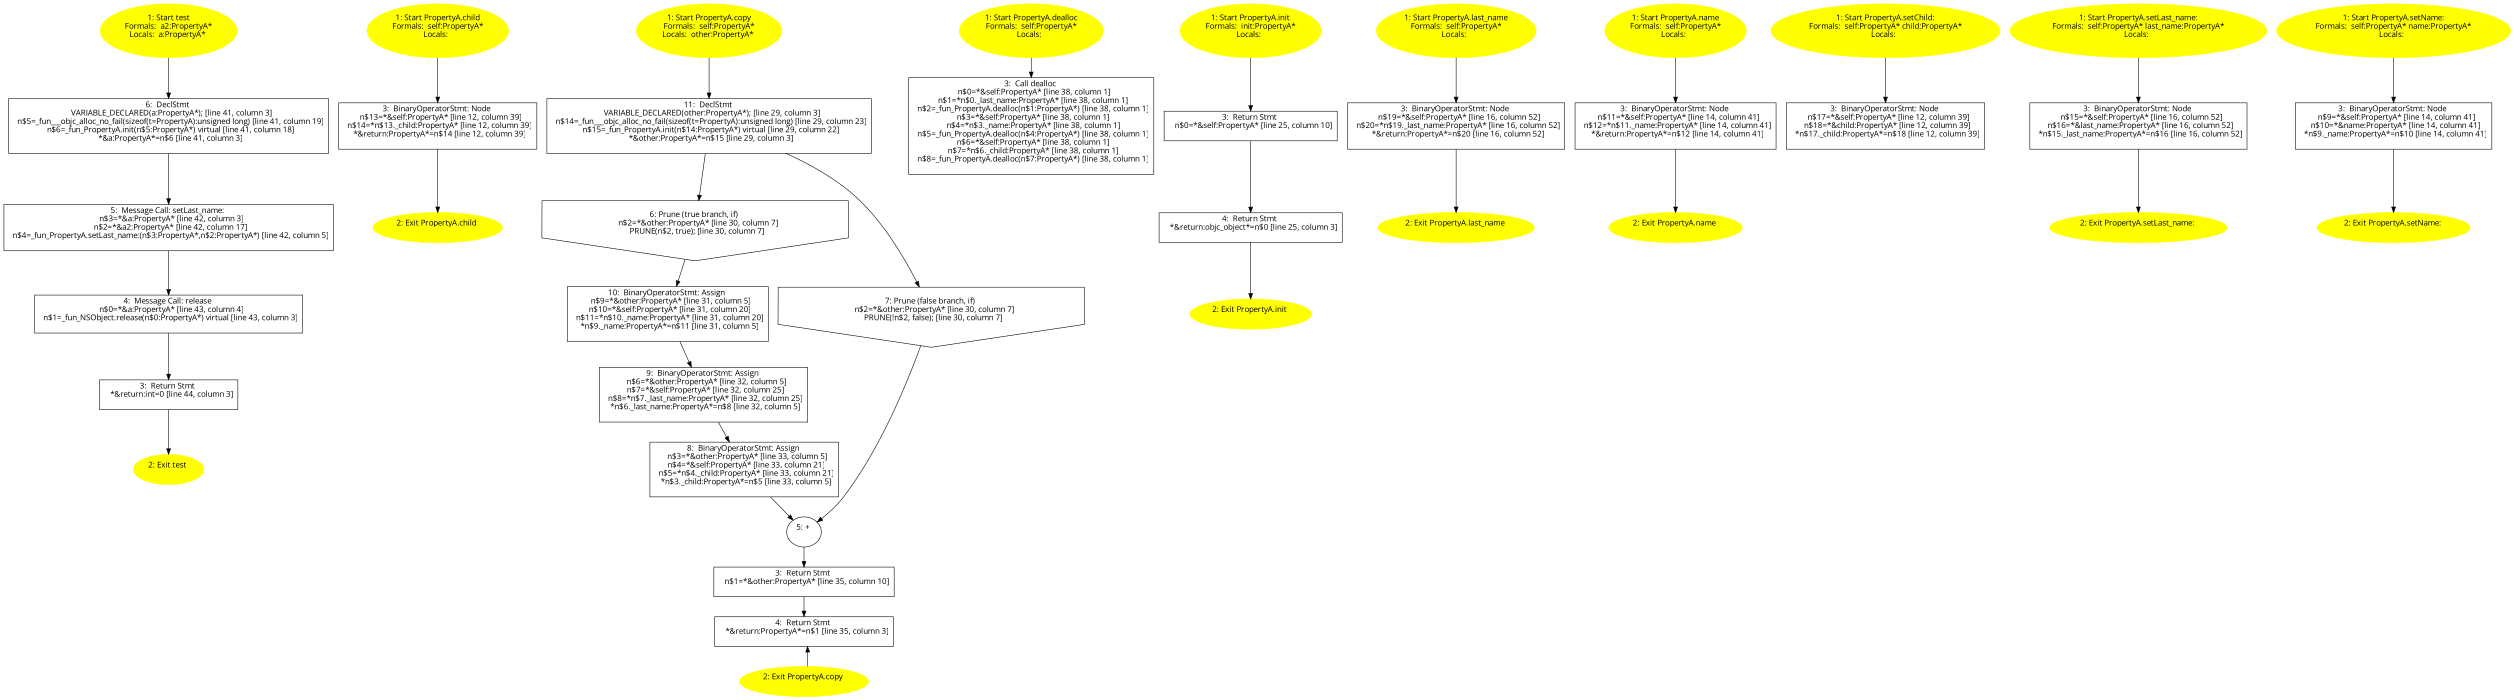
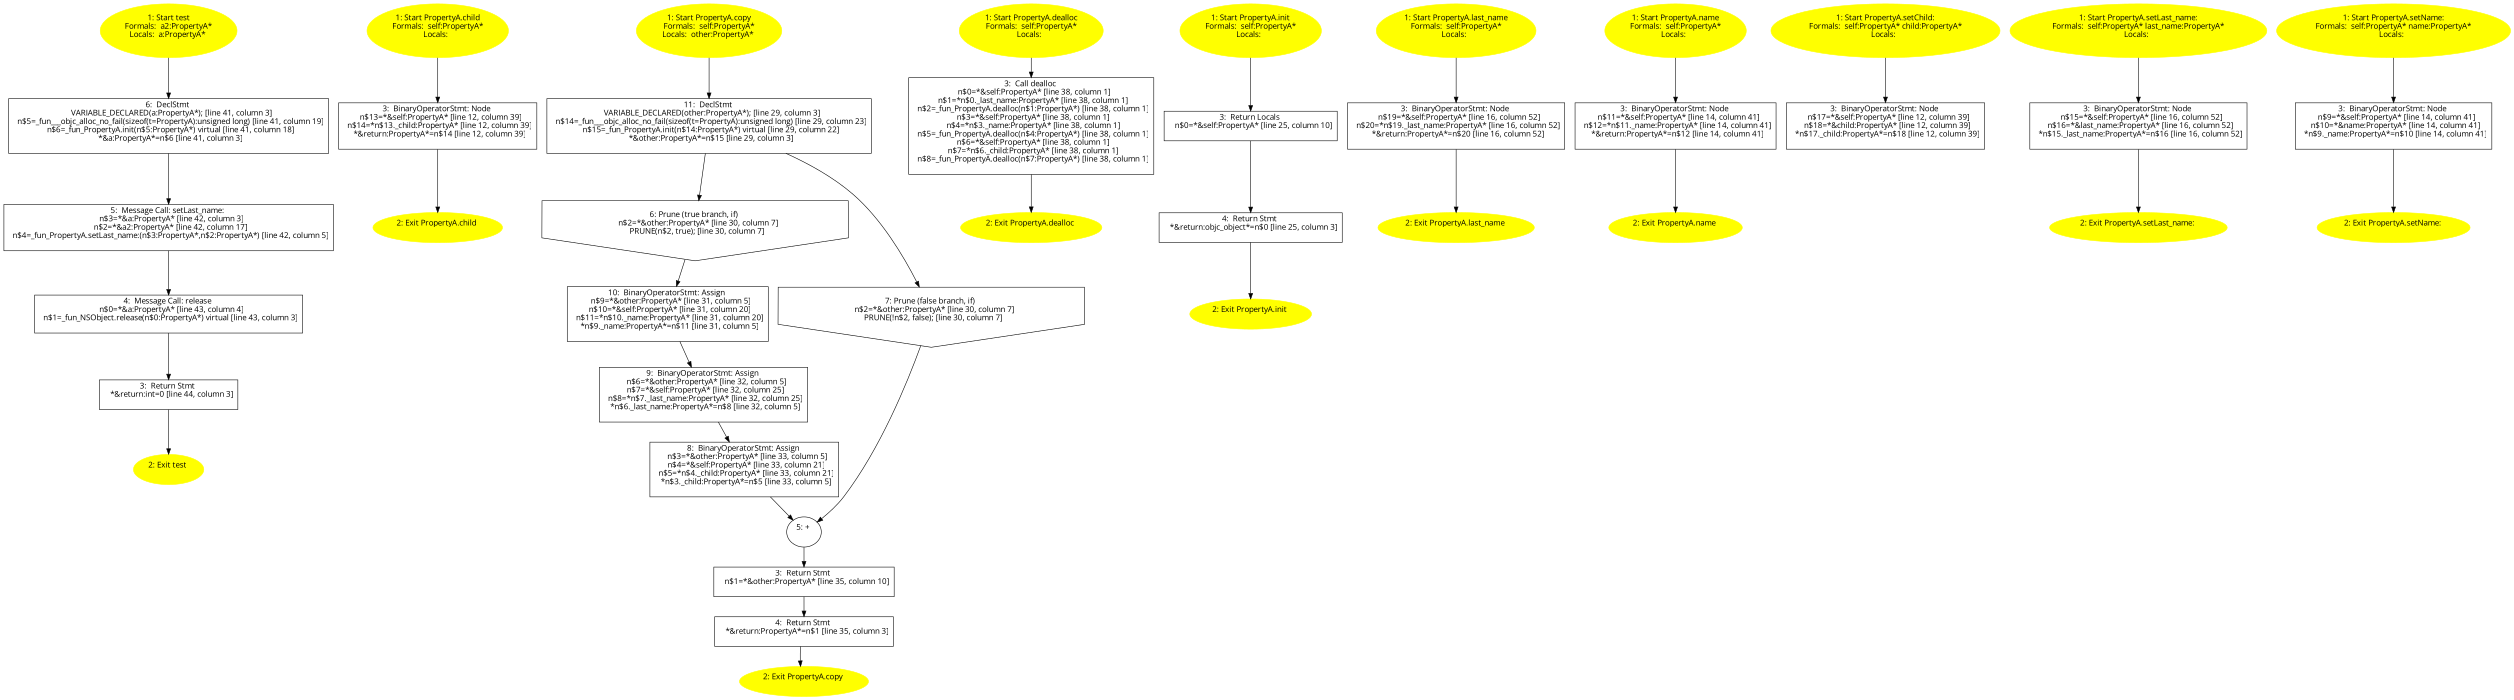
node "1: Start PropertyA.init Formals:  init:PropertyA* Locals:": label "1: Start PropertyA.init Formals:  init:PropertyA* Locals:" -> "1: Start PropertyA.init Formals:  self:PropertyA* Locals:"
node "3:  Return Stmt n$0=*&self:PropertyA* [line 25, column 10]": label "3:  Return Stmt n$0=*&self:PropertyA* [line 25, column 10]" -> "3:  Return Locals n$0=*&self:PropertyA* [line 25, column 10]"
node "2: Exit PropertyA.dealloc": added
edge "2: Exit PropertyA.copy" -> "4:  Return Stmt *&return:PropertyA*=n$1 [line 35, column 3]": reversed
